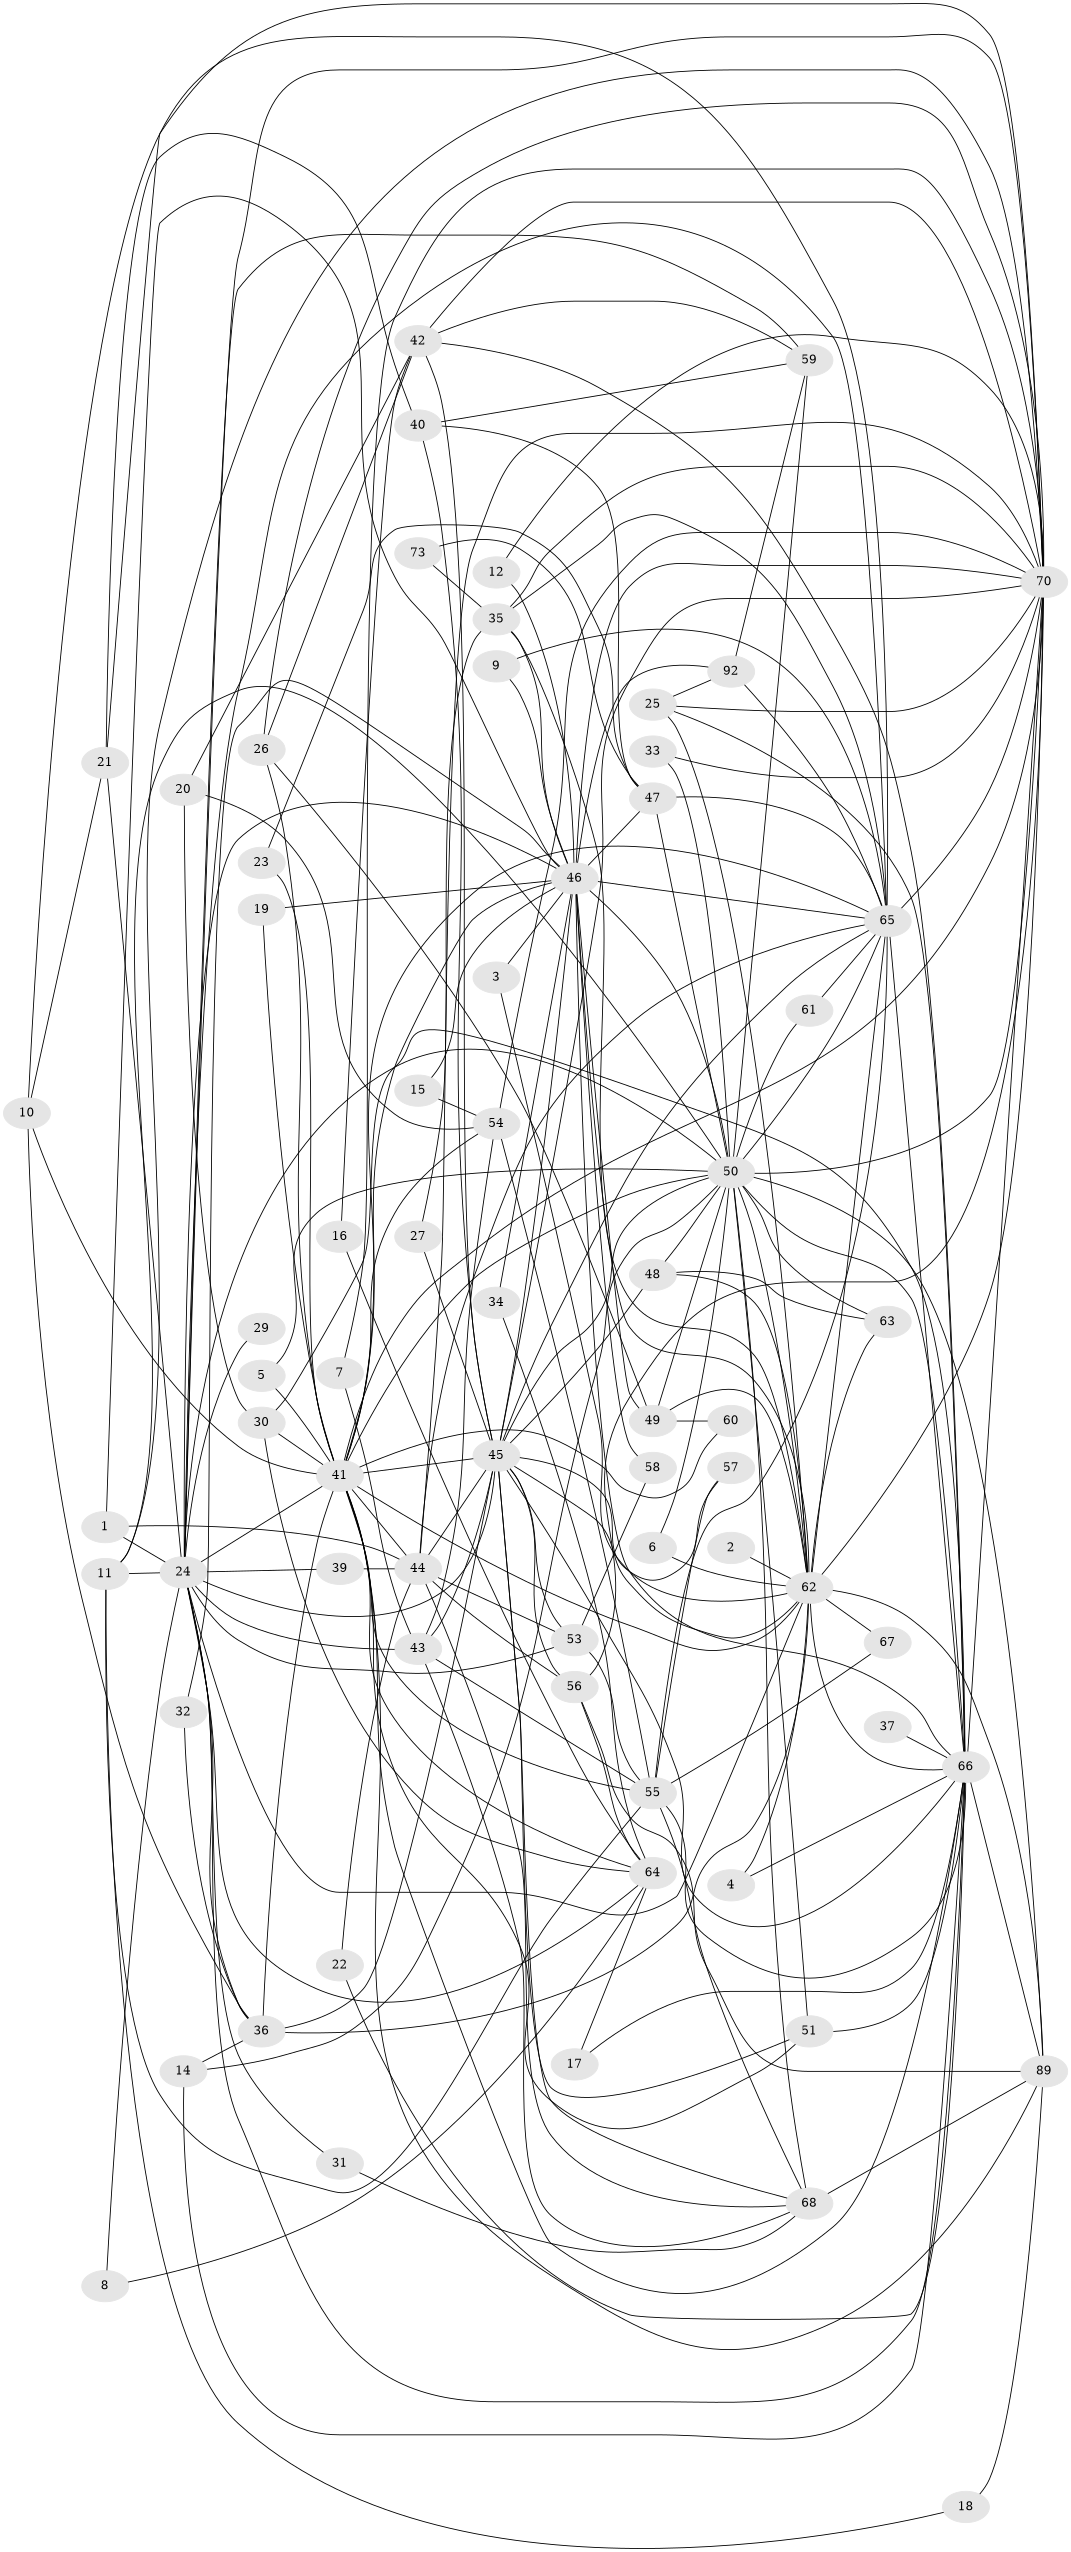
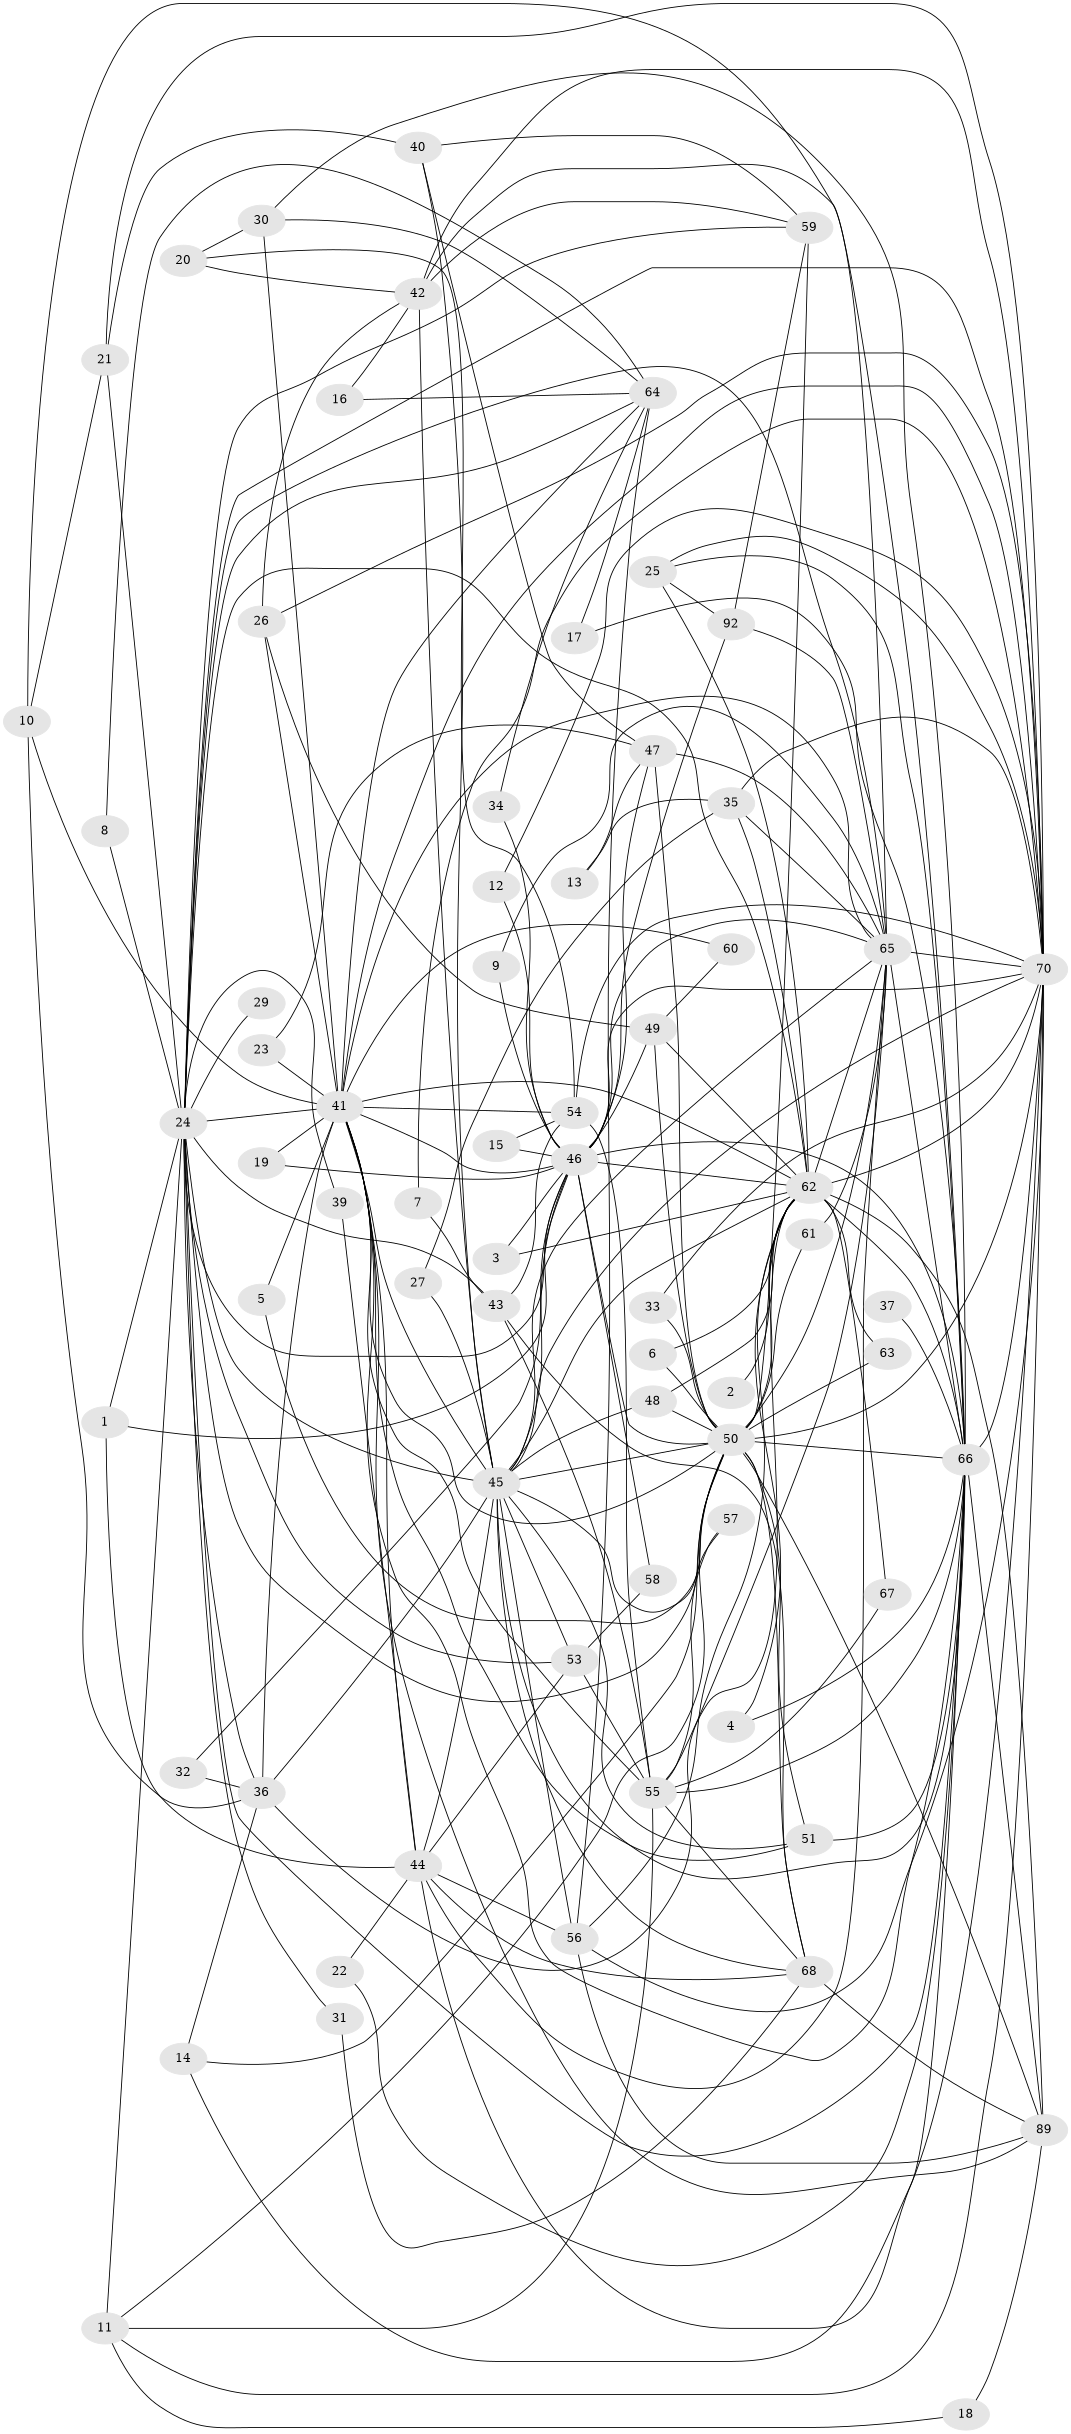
node "73": label "73" -> "13"
edge "35" -- "46": removed
edge "48" -- "63": removed
edge "62" -- "56": added
edge "45" -- "43": removed
